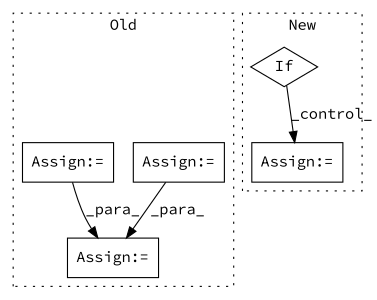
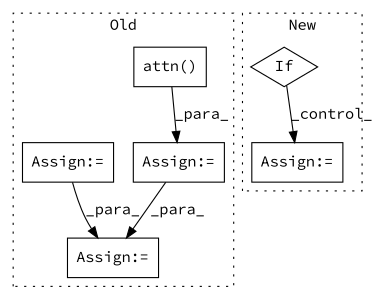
node "attn()": added
